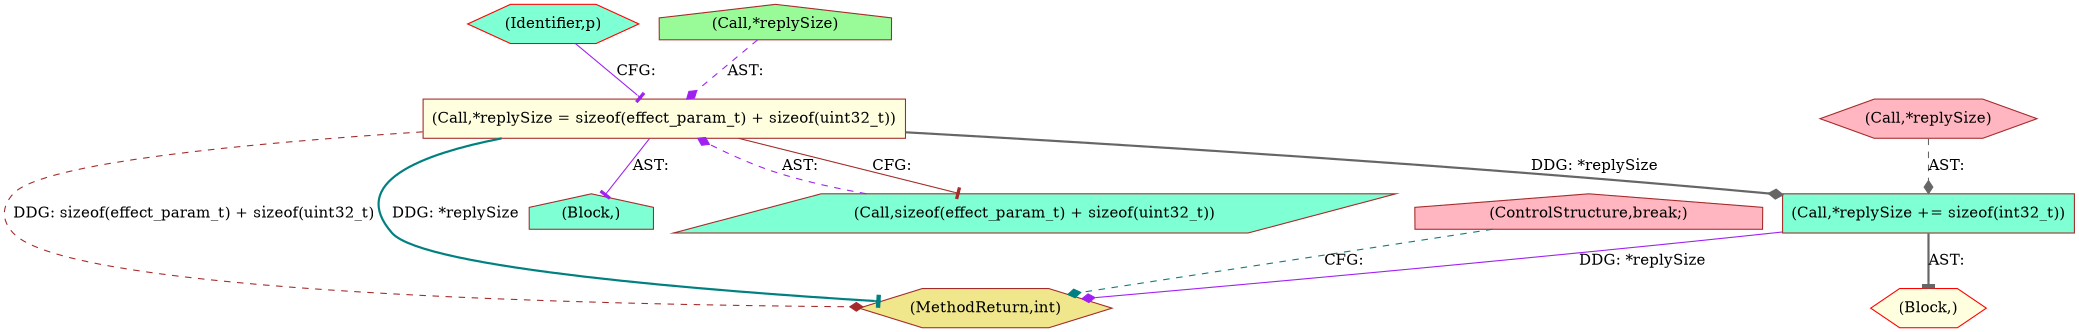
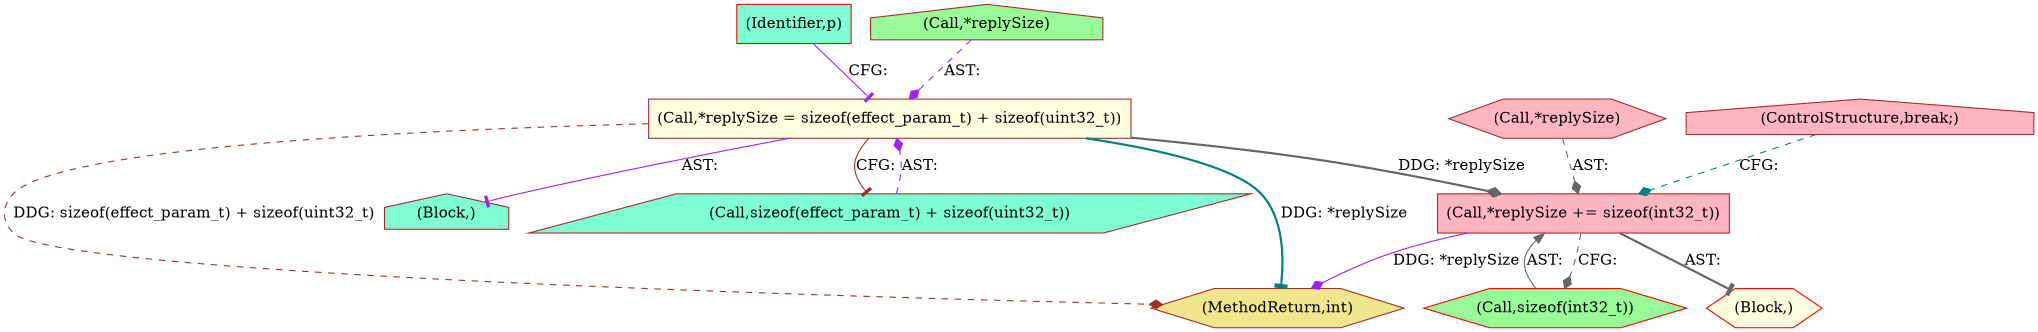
node "(Identifier,p)": shape hexagon -> box
node "(Call,*replySize += sizeof(int32_t))": fillcolor aquamarine -> lightpink
edge "(ControlStructure,break;)" -> "(MethodReturn,int)": now "(ControlStructure,break;)" -> "(Call,*replySize += sizeof(int32_t))"
node "(Call,sizeof(int32_t))": added
